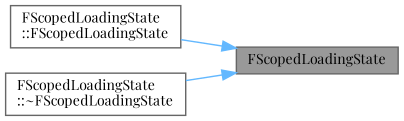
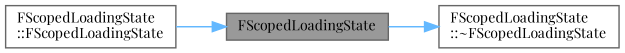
edge "FScopedLoadingState ::~FScopedLoadingState" -> "FScopedLoadingState": reversed
